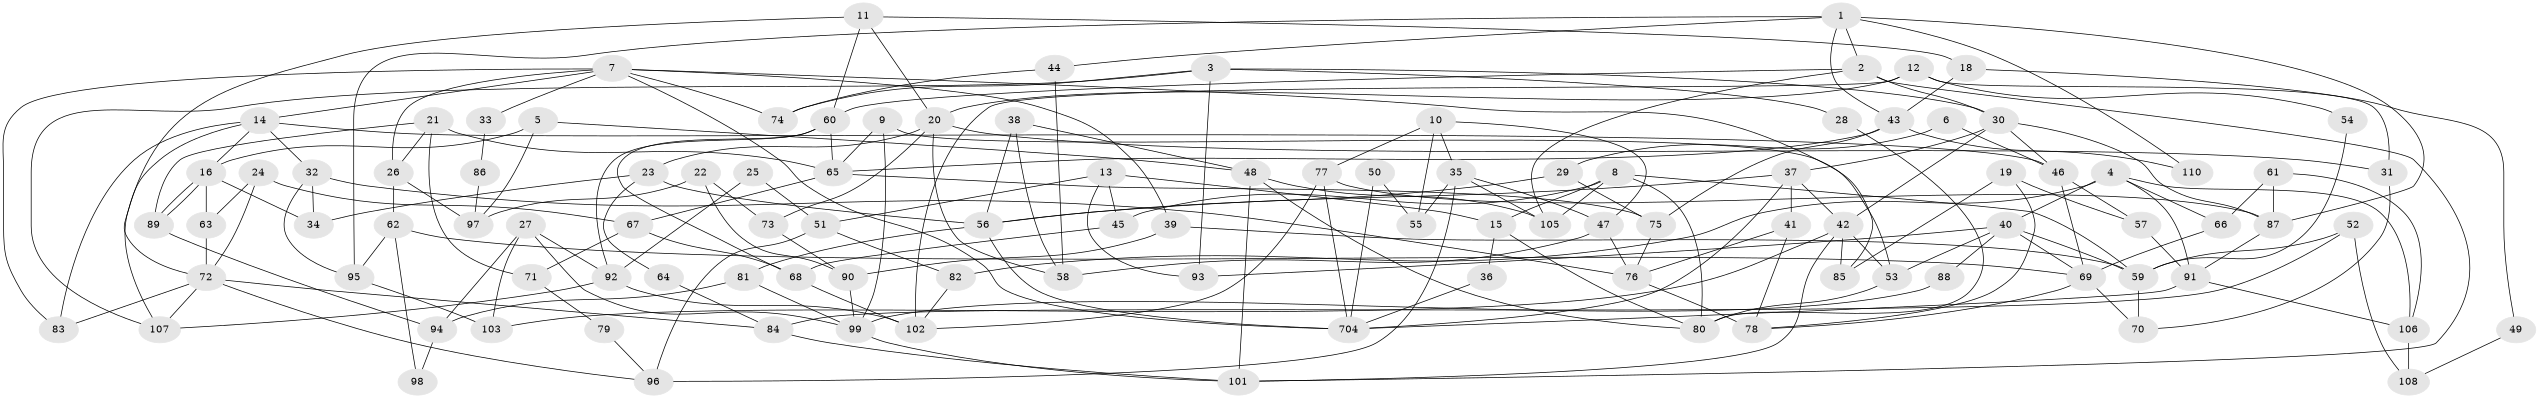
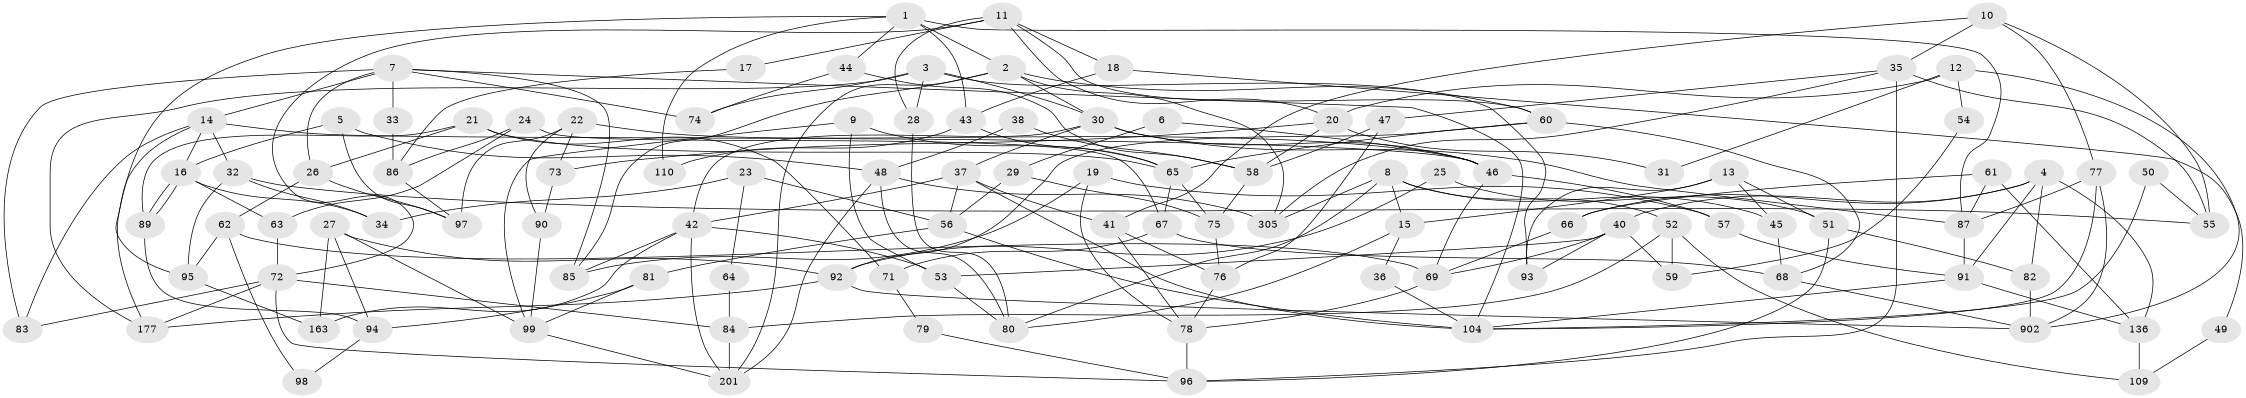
edge "11" -- "28": added
node "17": added
edge "2" -- "85": added
edge "10" -- "47": now "10" -- "41"
edge "22" -- "46": added
edge "20" -- "23": removed
edge "43" -- "75": now "58" -- "75"
edge "38" -- "56": removed
edge "8" -- "59": now "8" -- "52"
edge "32" -- "76": now "32" -- "55"
node "39": removed
node "105": label "105" -> "305"
edge "24" -- "72": now "24" -- "86"
node "88": removed
node "107": label "107" -> "177"
node "103": label "103" -> "163"
node "102": label "102" -> "902"
node "704": label "704" -> "104"
node "70": removed
node "106": label "106" -> "136"
edge "78" -- "96": added
node "101": label "101" -> "201"
node "108": label "108" -> "109"
